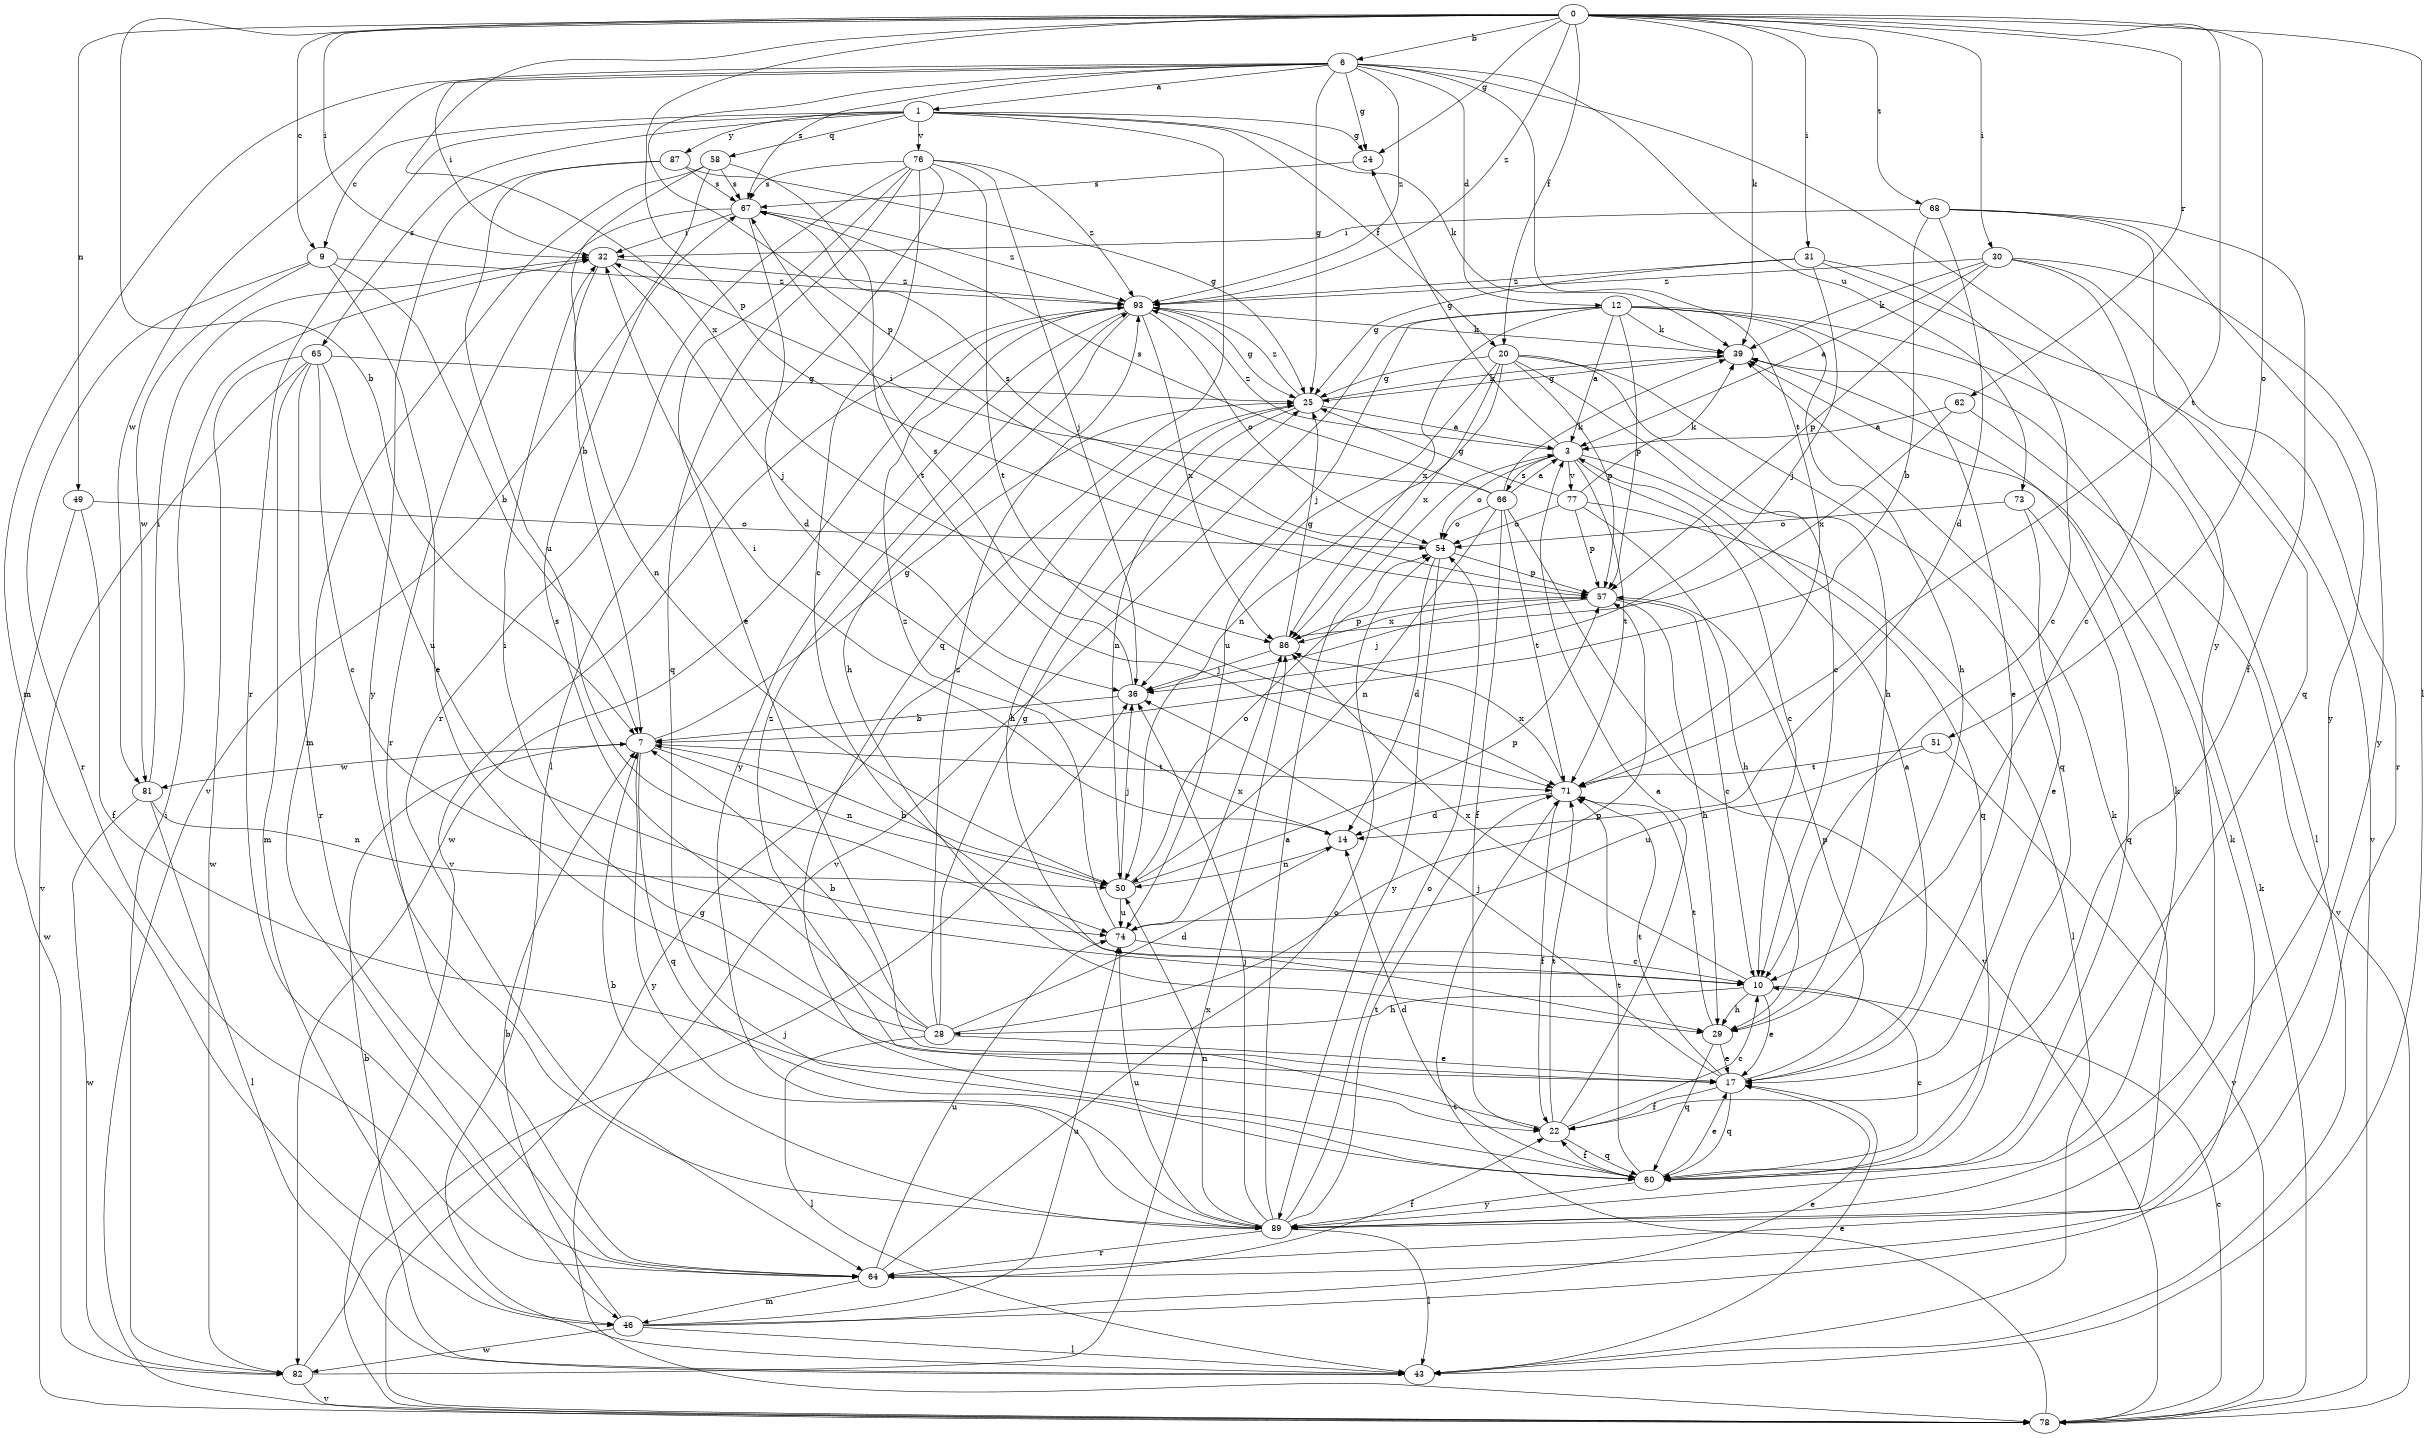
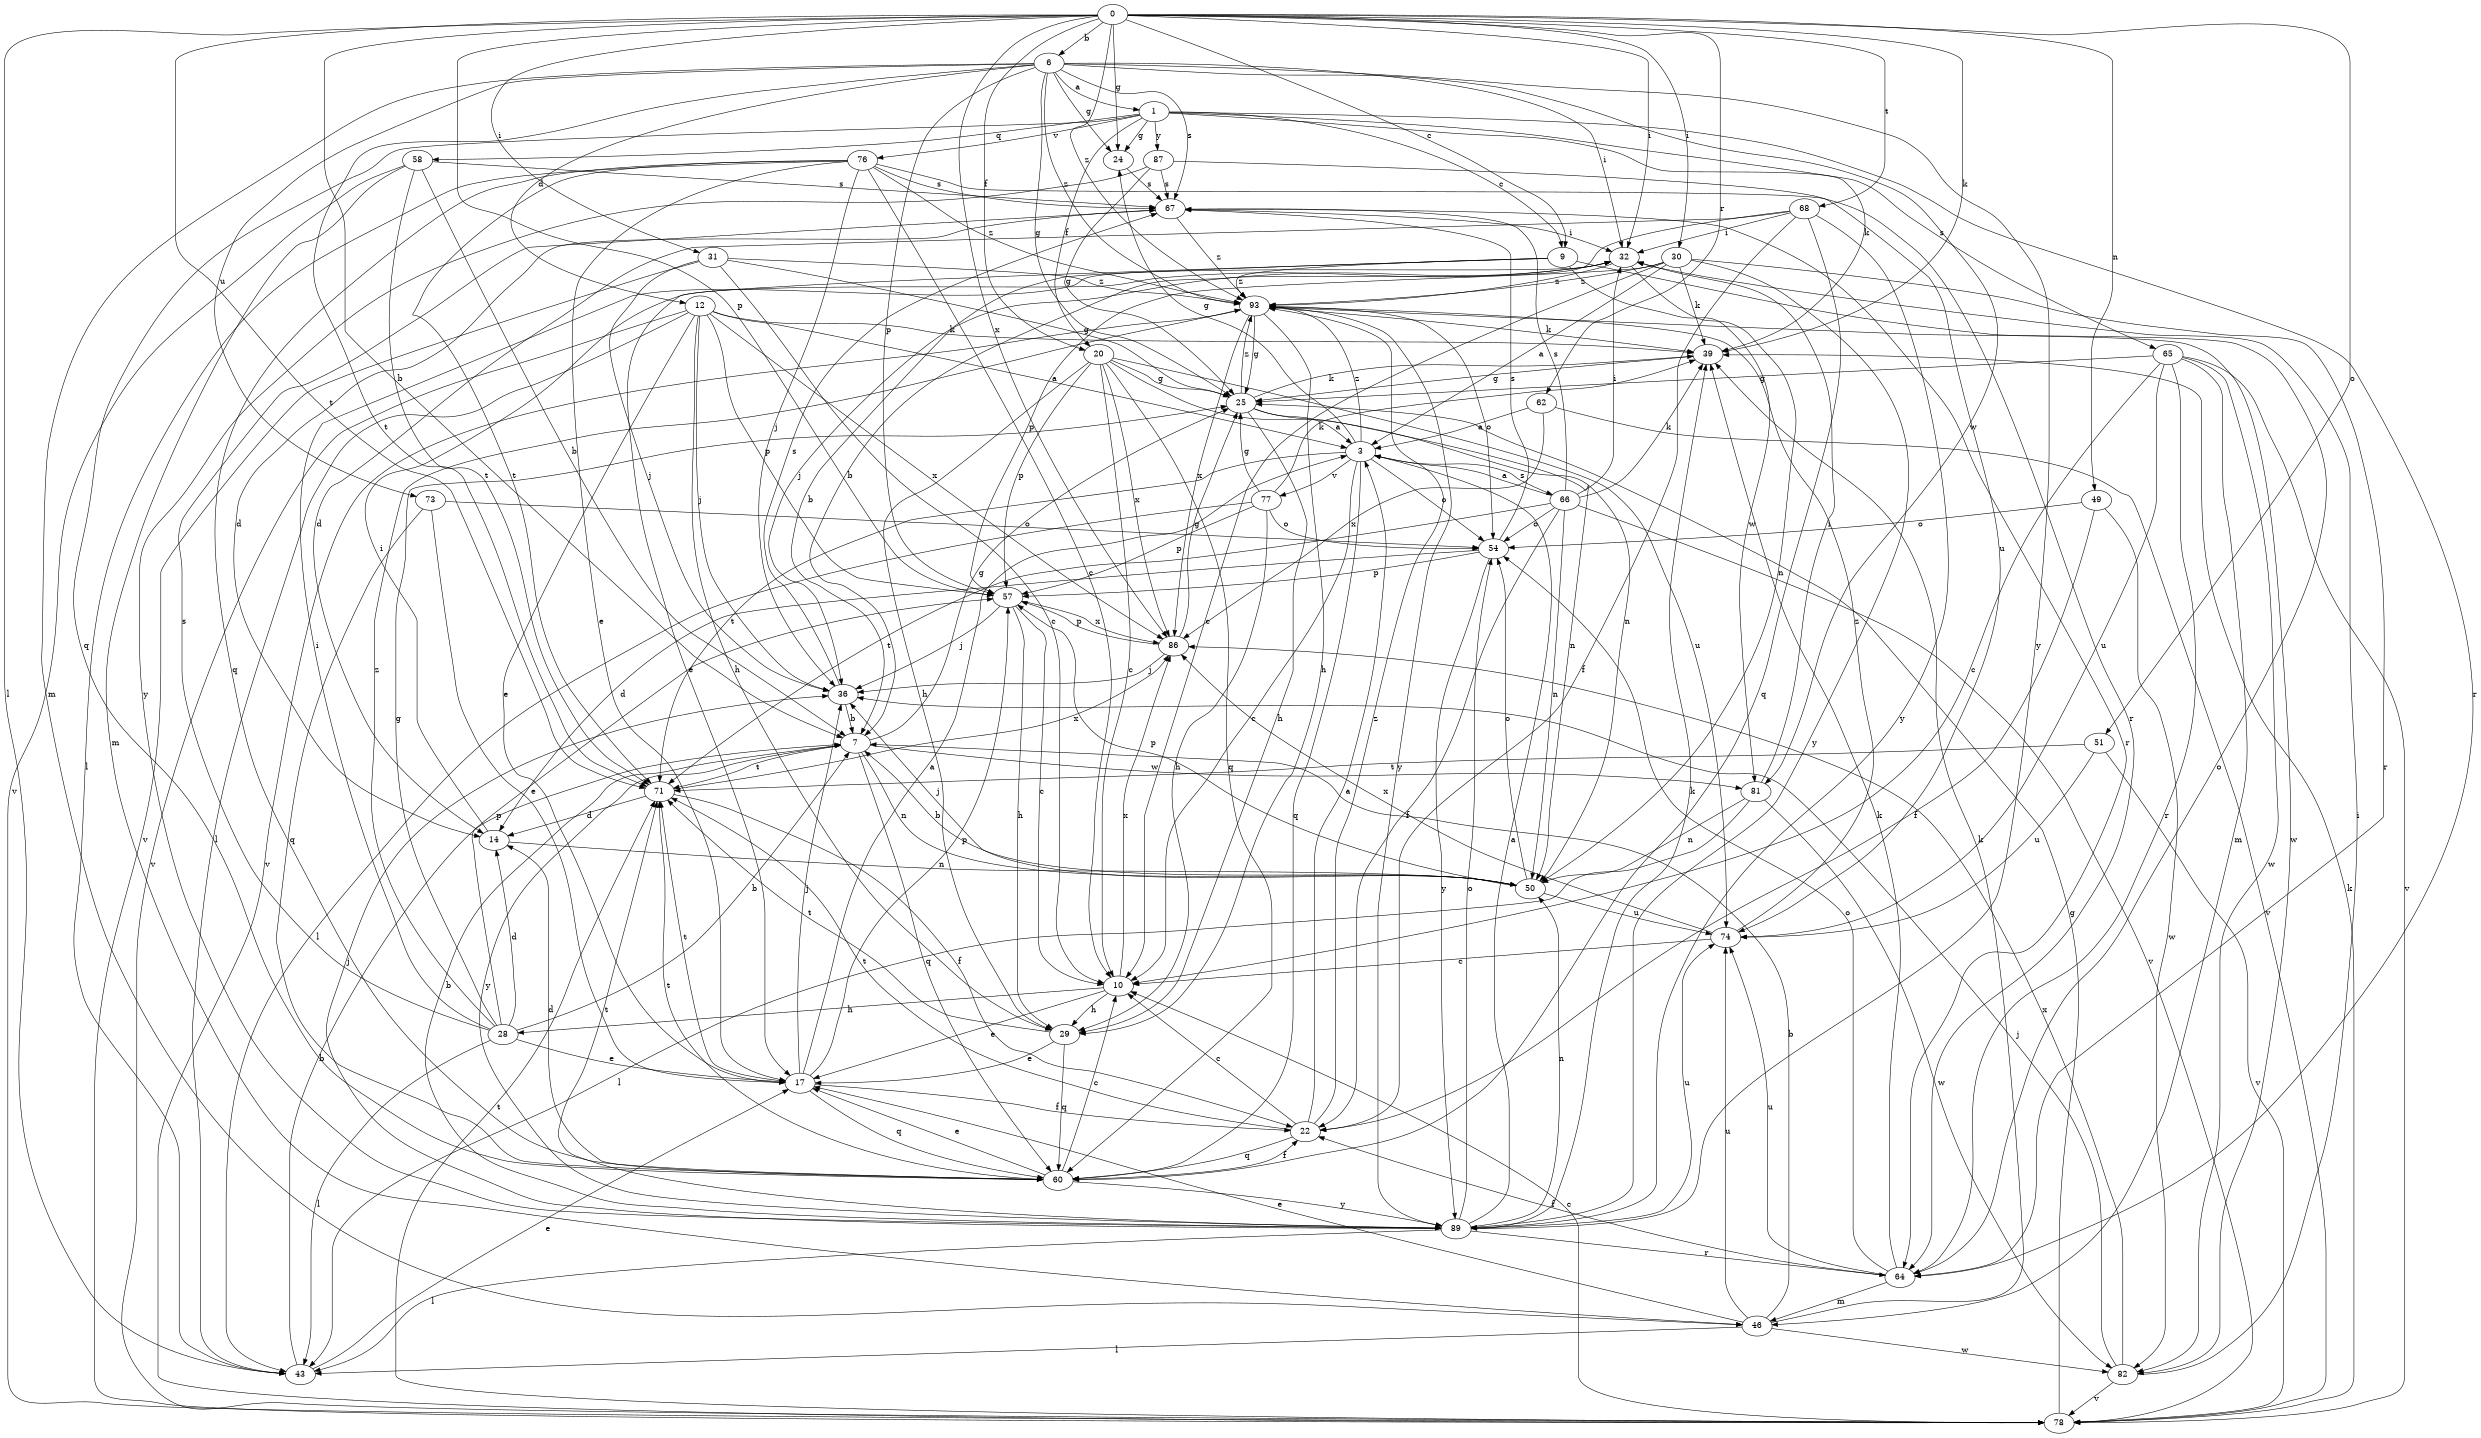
edge "9" -> "64": label "r" -> "o"
edge "10" -> "60": reversed
